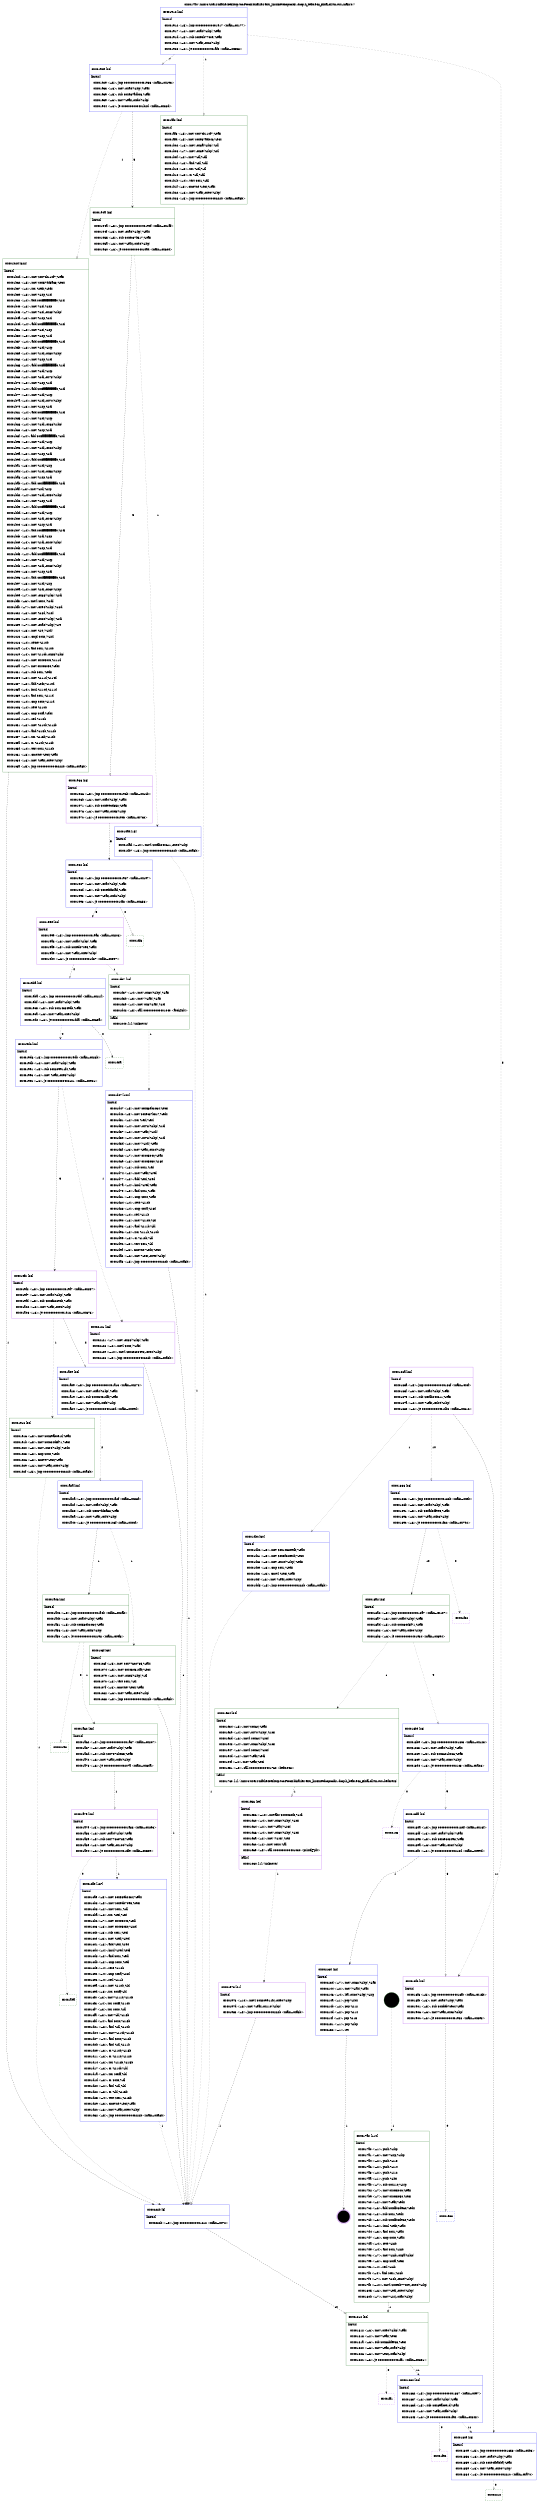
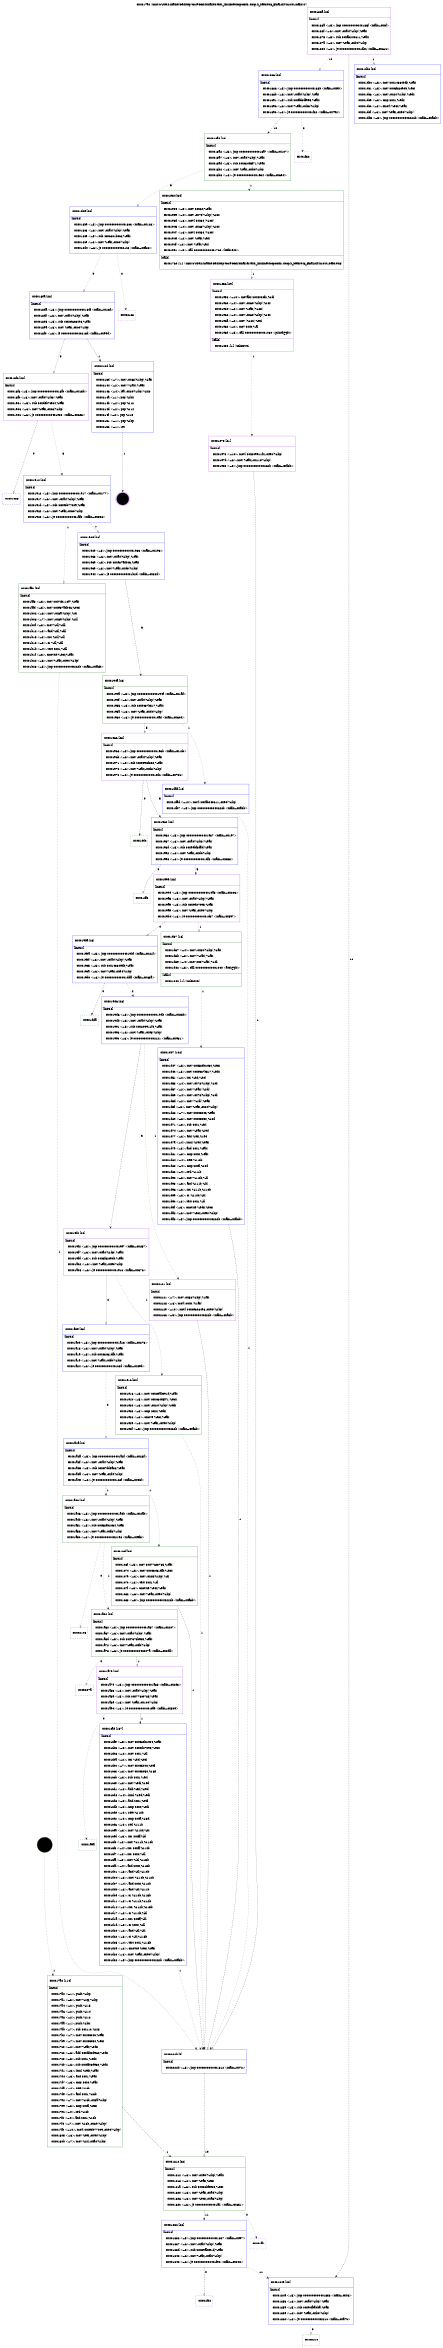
node "0x401b2d [322]": removed
node "0x401edc": added
edge "0x401912 [28]" -> "0x4018f6 [28]": reversed
node "0x40207a": added
edge "0x401dbc [30]" -> "0x40222b [5]": removed, label "1"
